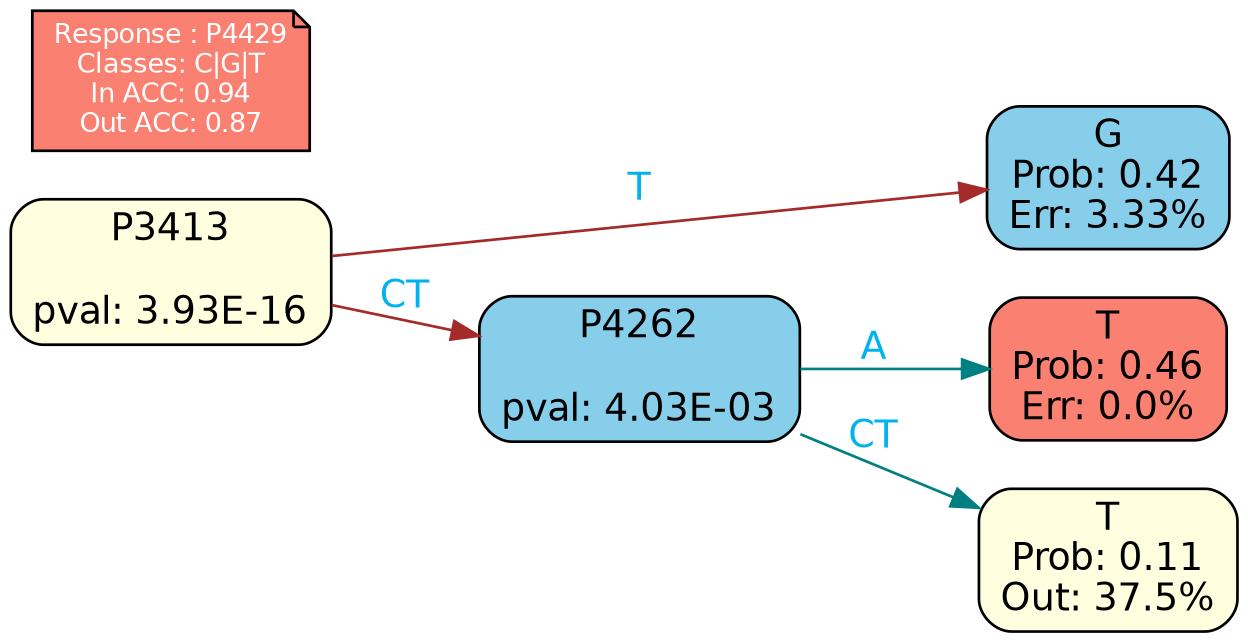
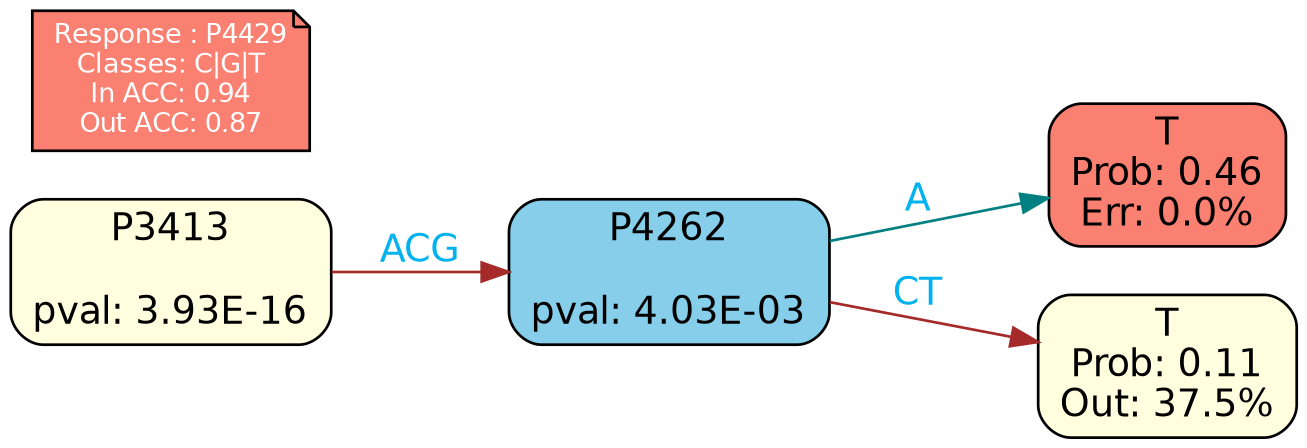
node "G Prob: 0.42 Err: 3.33%": removed
edge "P3413 pval: 3.93E-16" -> "P4262 pval: 4.03E-03": label "CT" -> "ACG"
edge "P4262 pval: 4.03E-03" -> "T Prob: 0.11 Out: 37.5%": color teal -> brown
